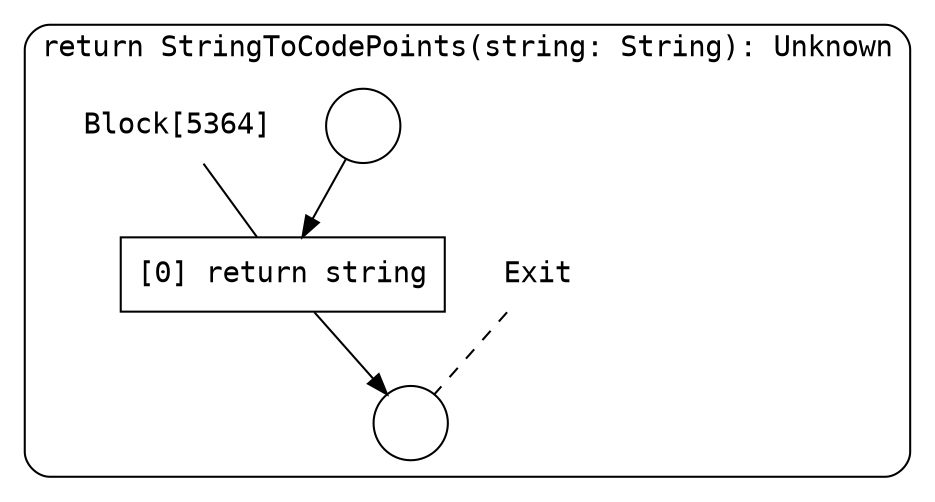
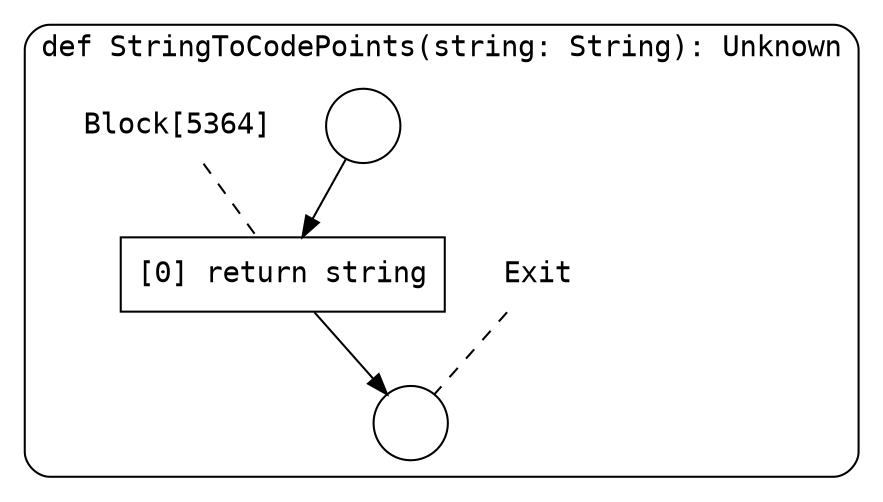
cluster "return StringToCodePoints(string: String): Unknown": label "return StringToCodePoints(string: String): Unknown" -> "def StringToCodePoints(string: String): Unknown"
edge "Block[5364]" -- "[0] return string": style solid -> dashed
